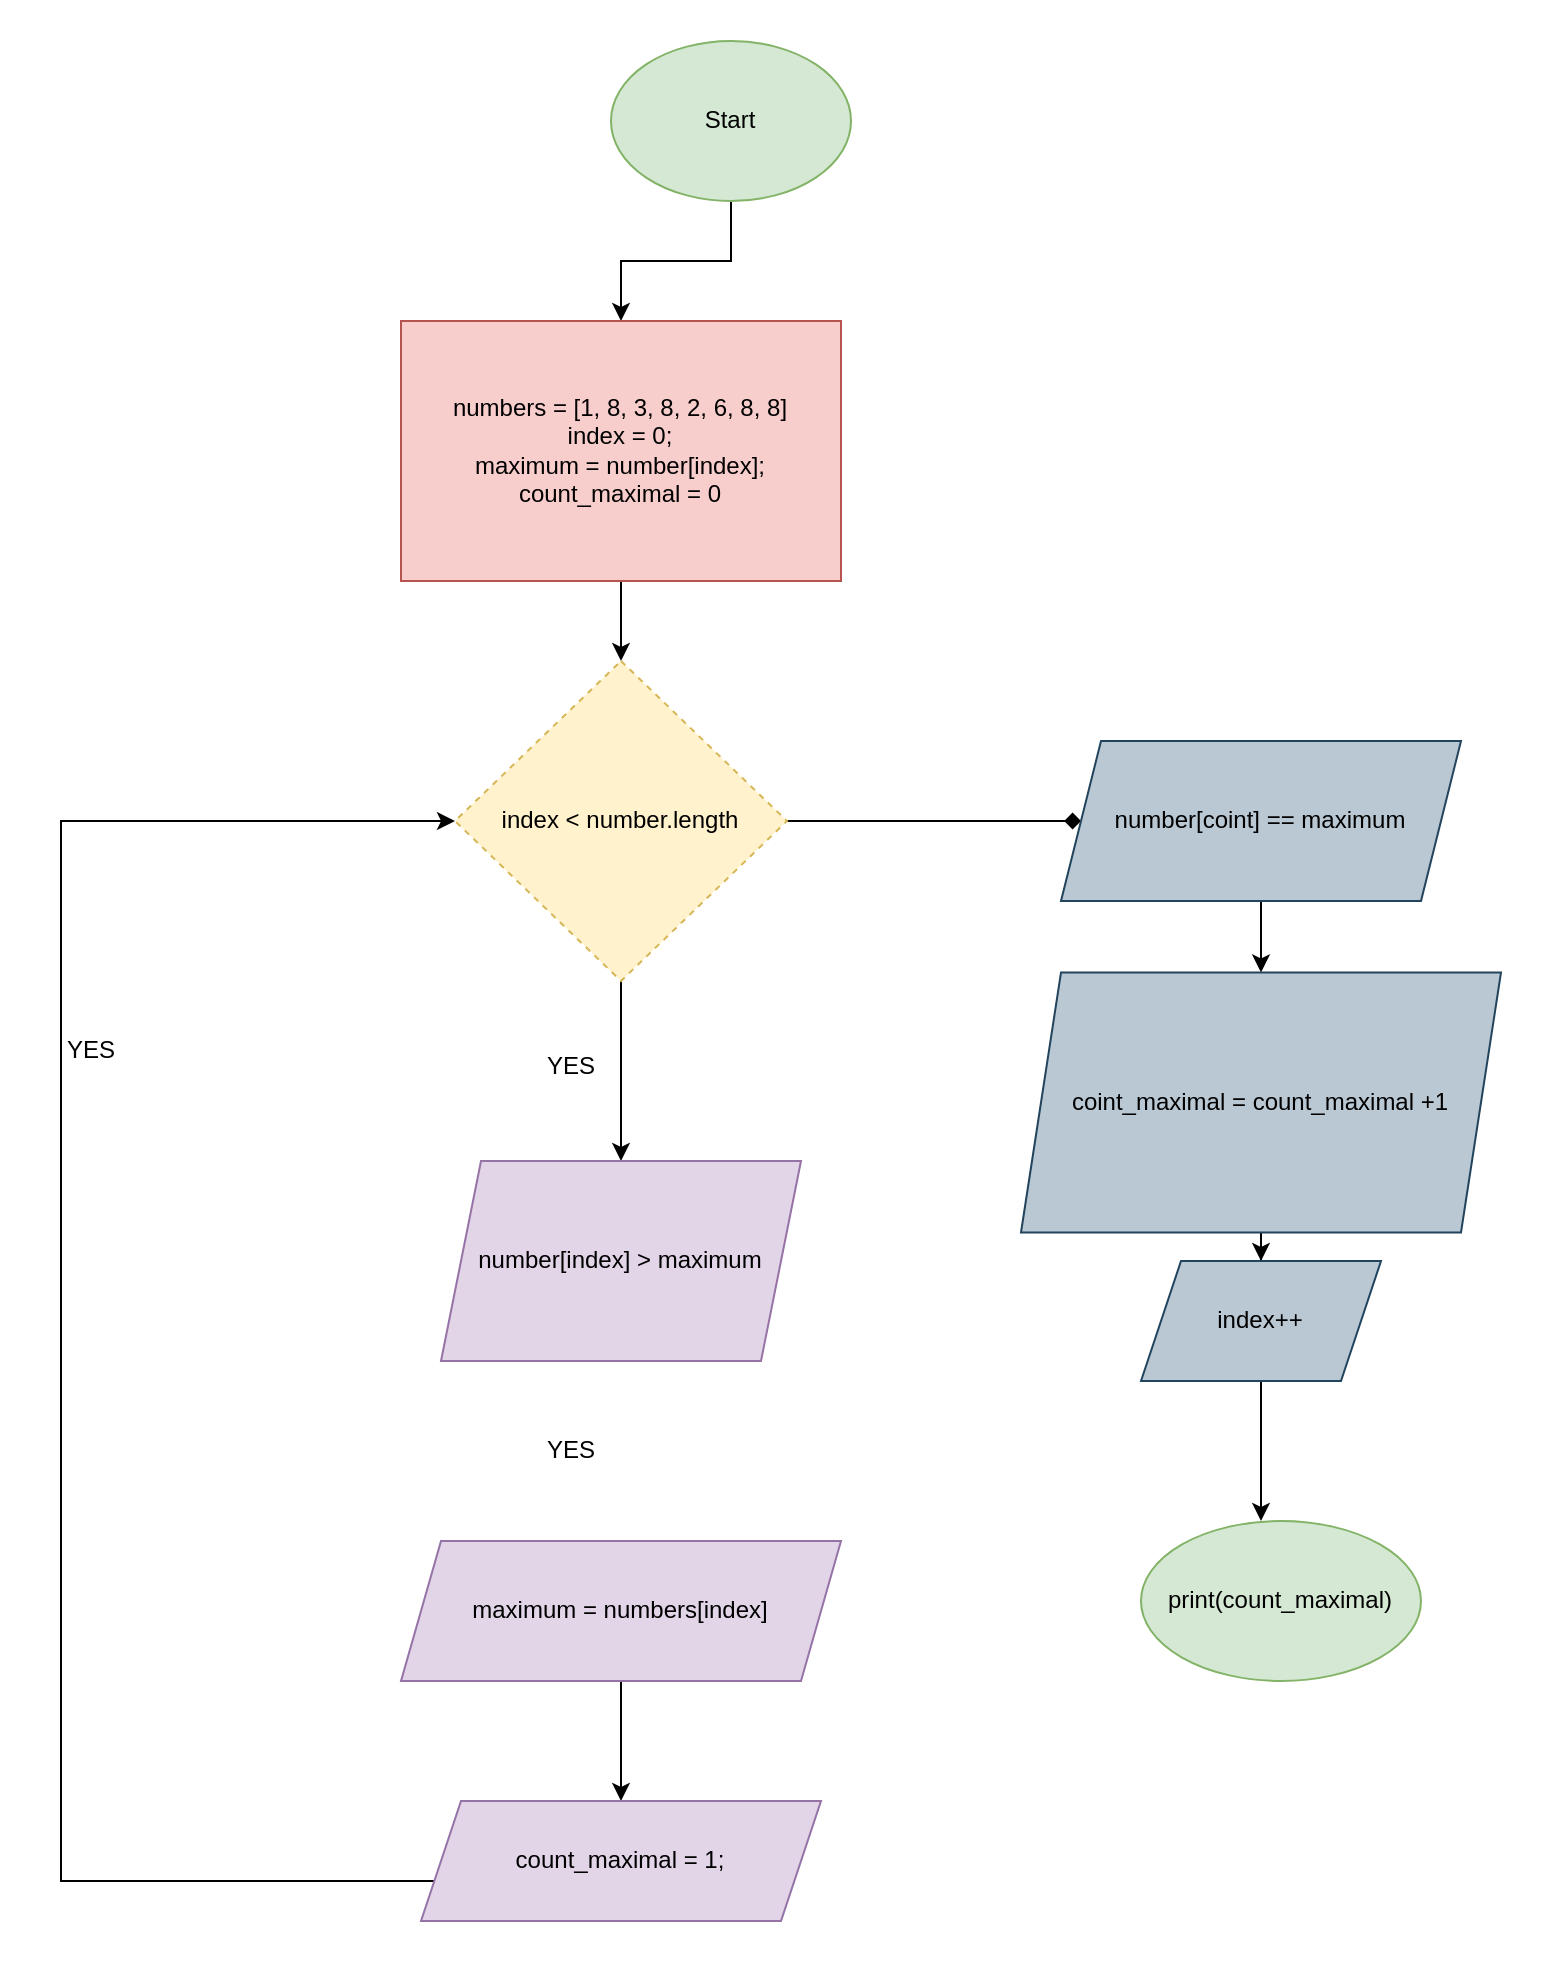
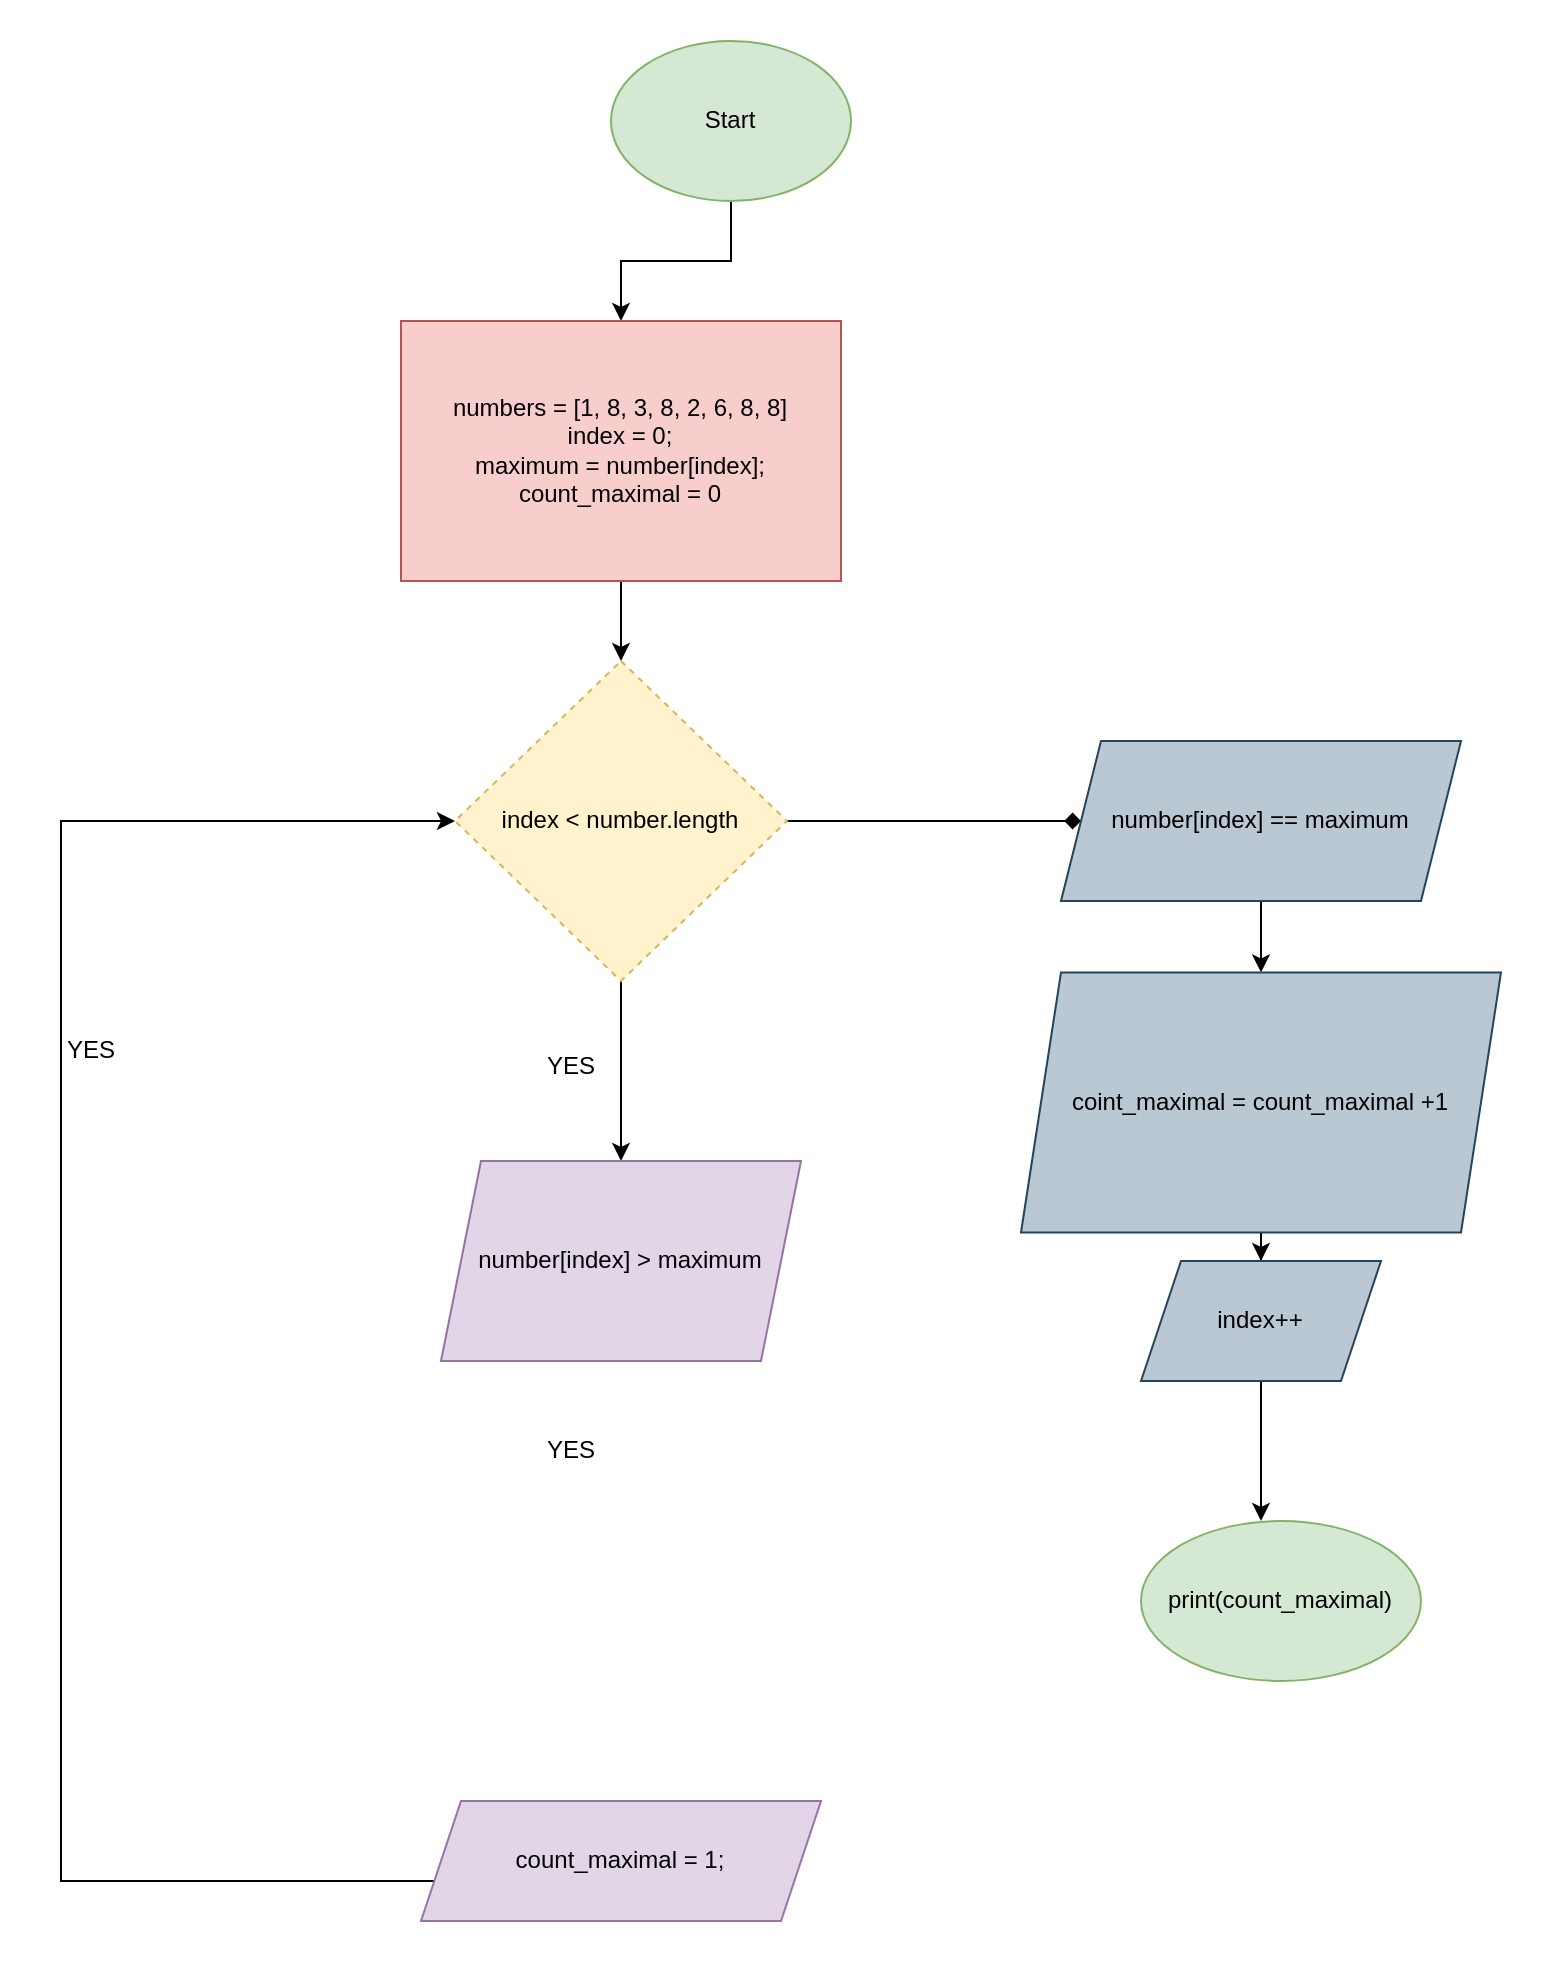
node "number[coint] == maximum": label "number[coint] == maximum" -> "number[index] == maximum"
node "maximum = numbers[index]": removed
edge "maximum = numbers[index]" -> "count_maximal = 1;": removed
